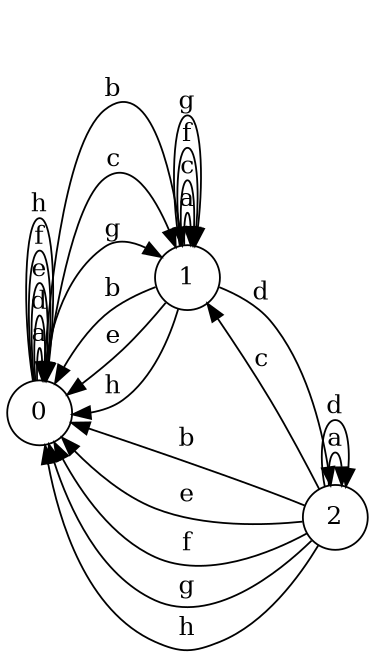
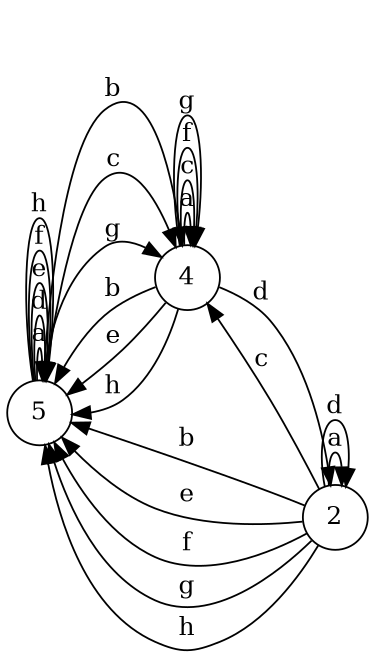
node "1": label "1" -> "4"
node "0": label "0" -> "5"
